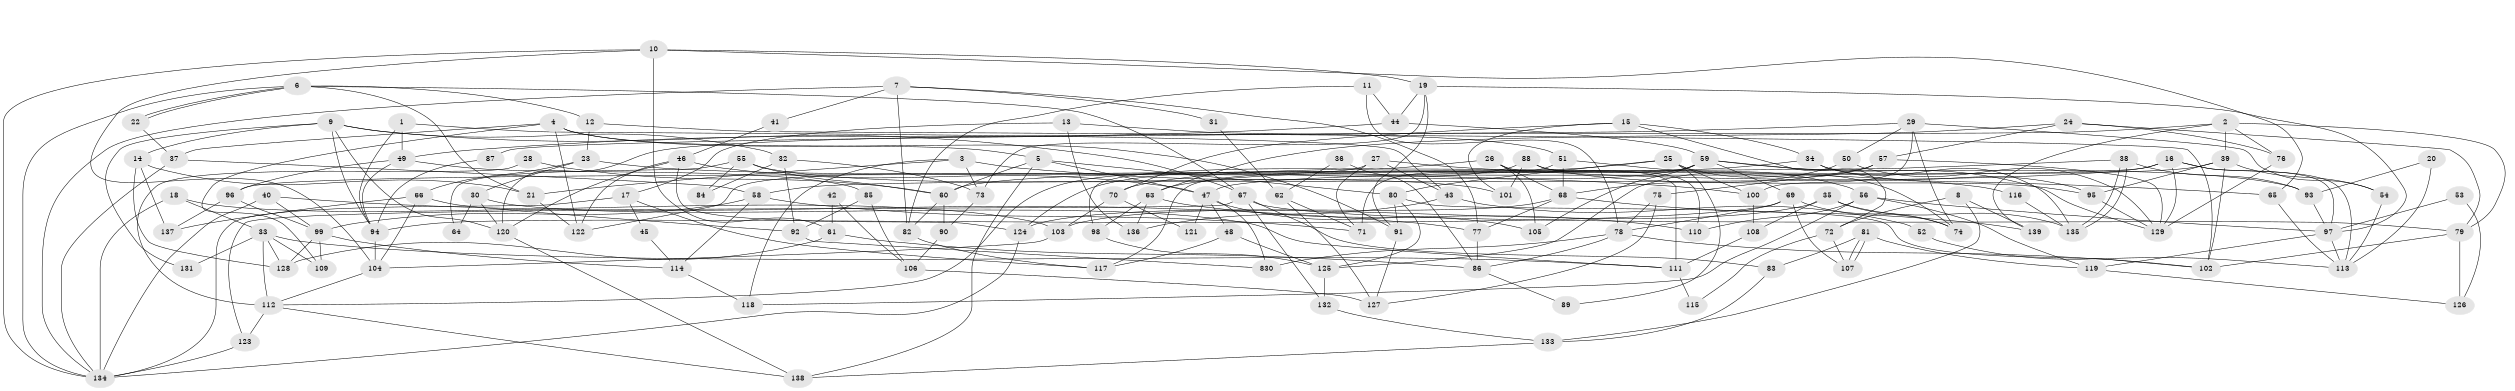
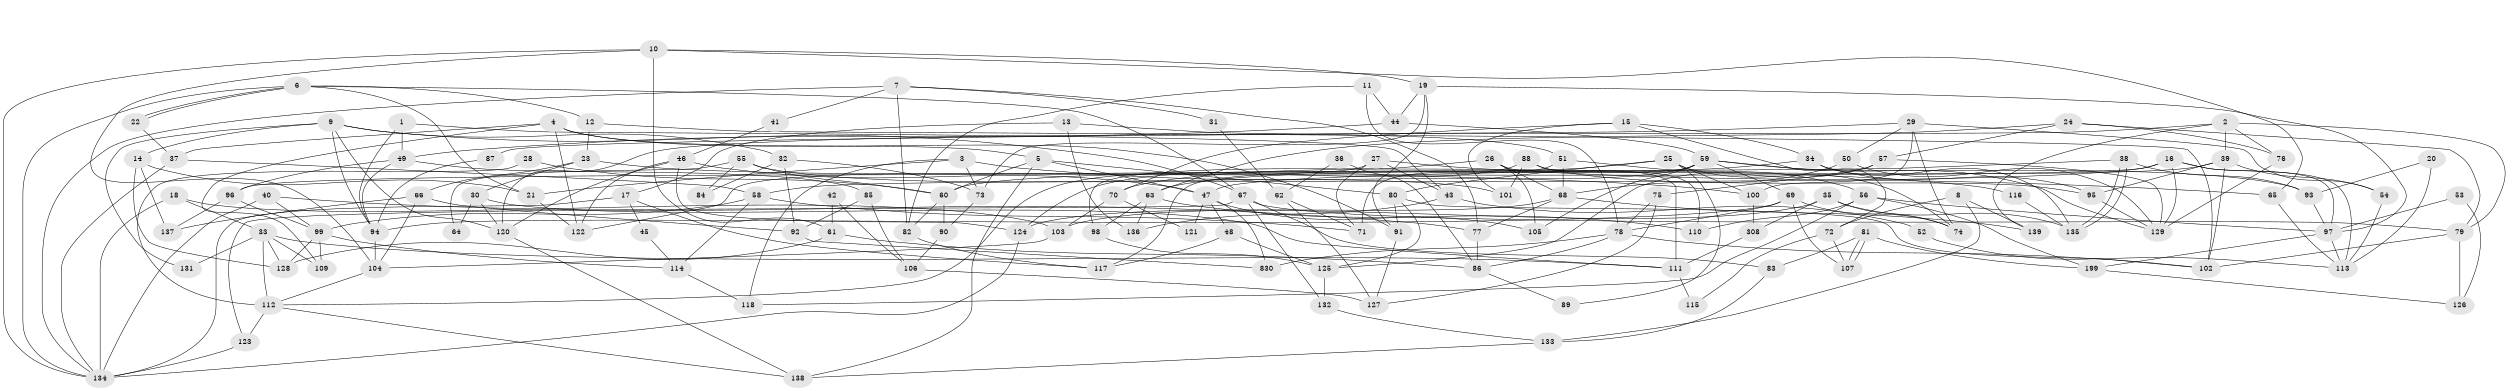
node "108": label "108" -> "308"
node "119": label "119" -> "199"
